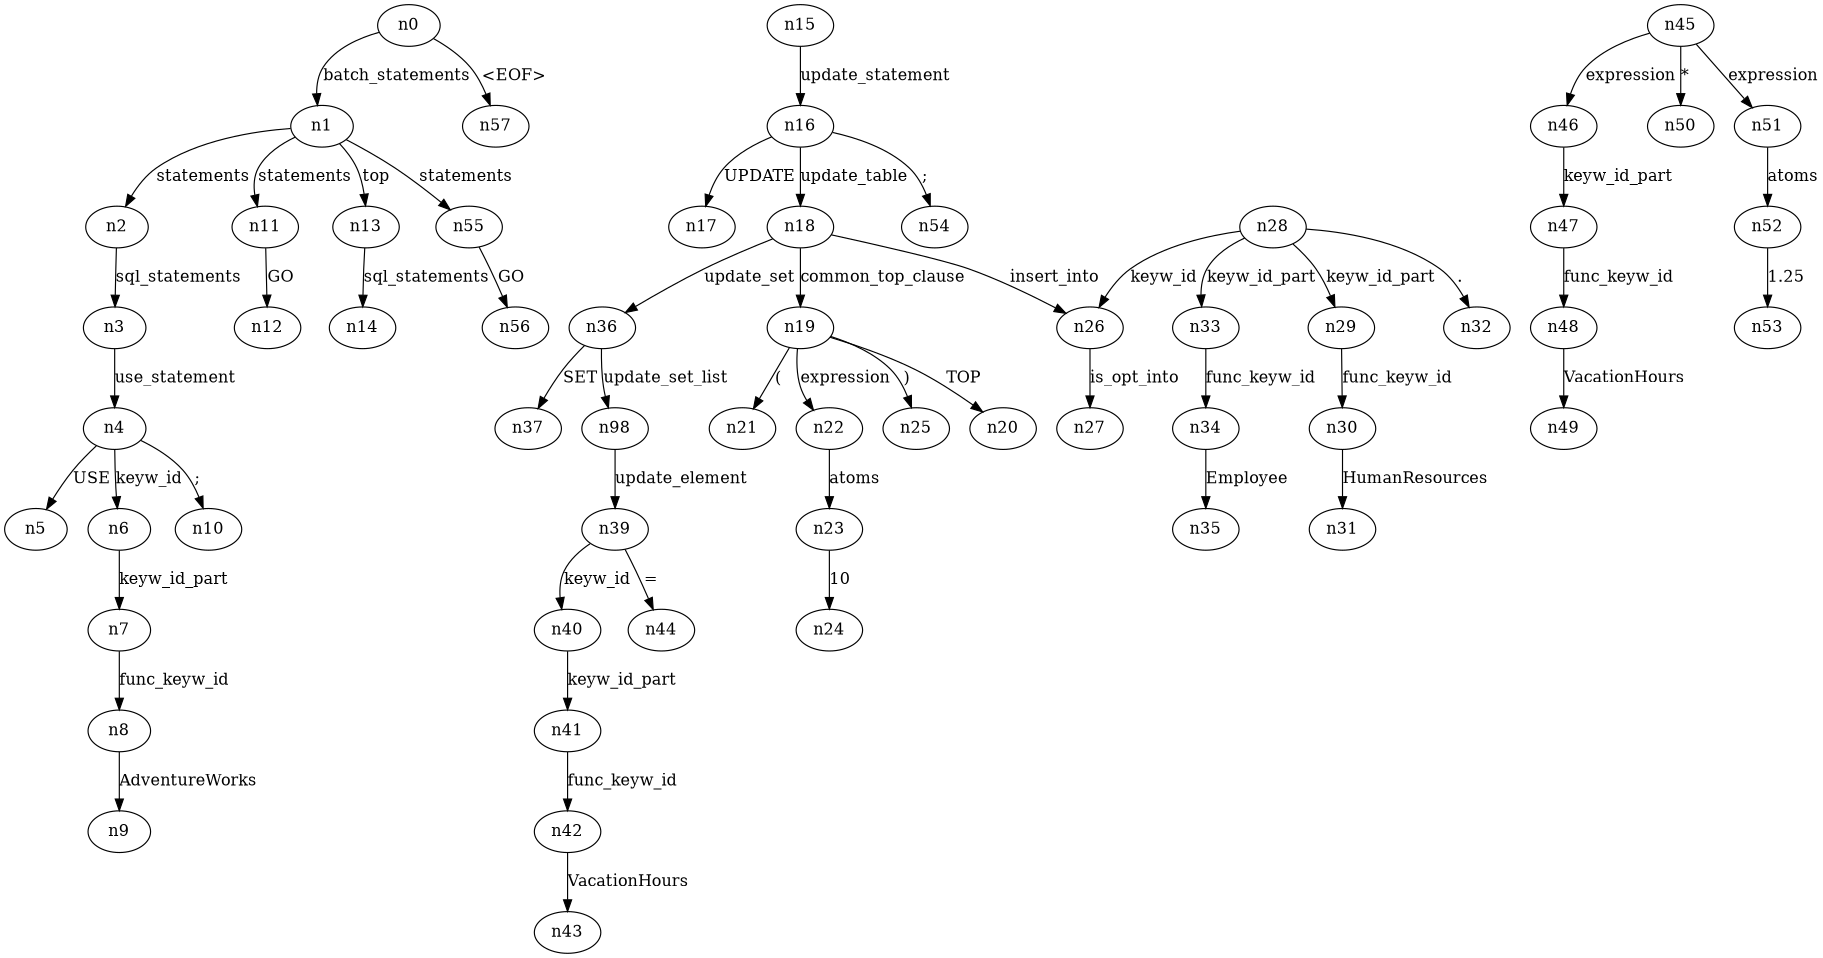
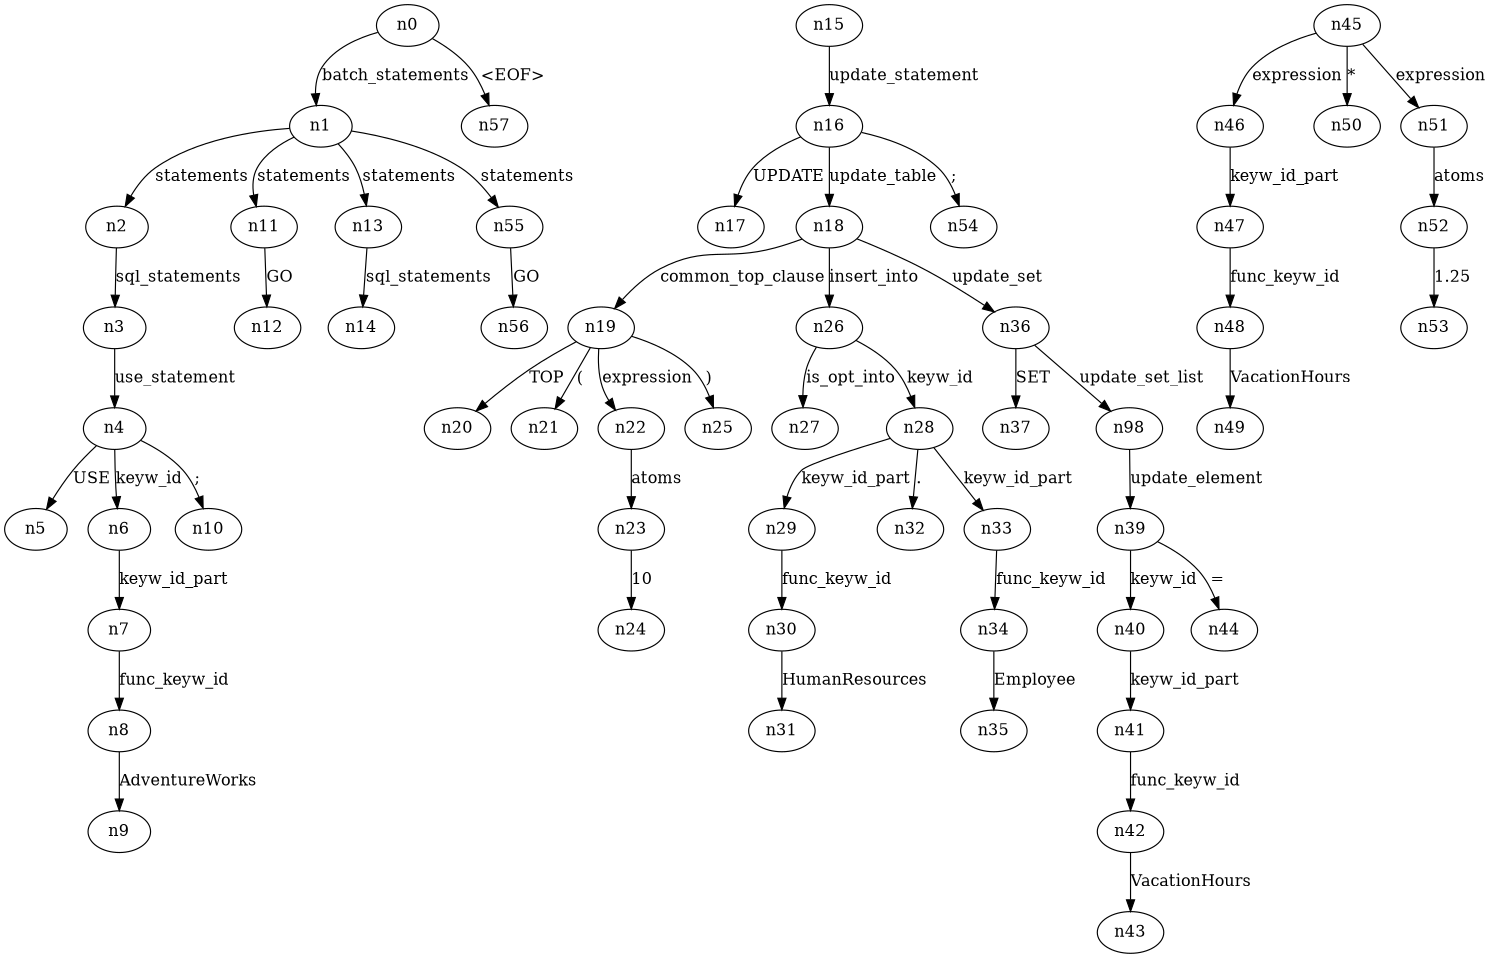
edge "n1" -> "n13": label "top" -> "statements"
edge "n28" -> "n26": reversed
